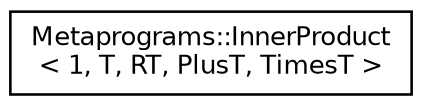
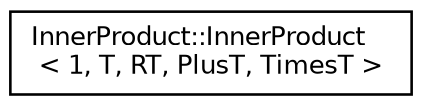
node "Metaprograms::InnerProduct < 1, T, RT, PlusT, TimesT >": label "Metaprograms::InnerProduct < 1, T, RT, PlusT, TimesT >" -> "InnerProduct::InnerProduct < 1, T, RT, PlusT, TimesT >"
